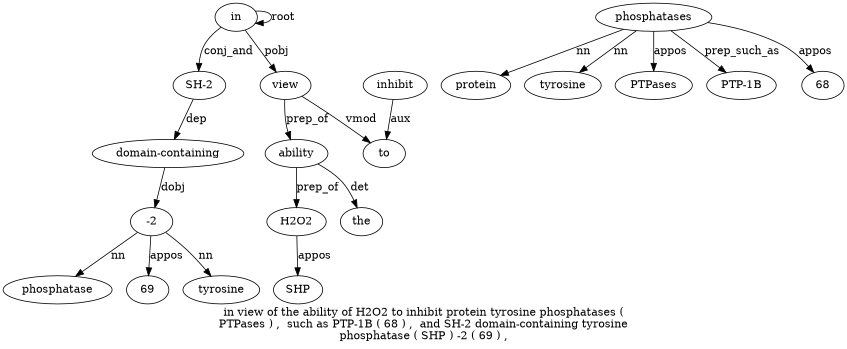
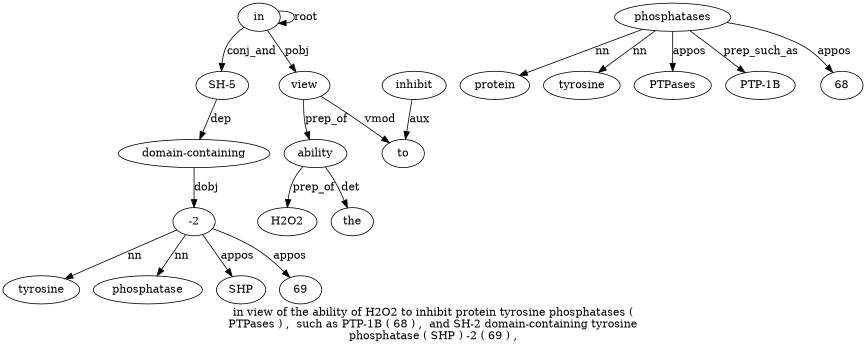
node "SH-2": label "SH-2" -> "SH-5"
edge "H2O2" -> "SHP": now "-2" -> "SHP"
